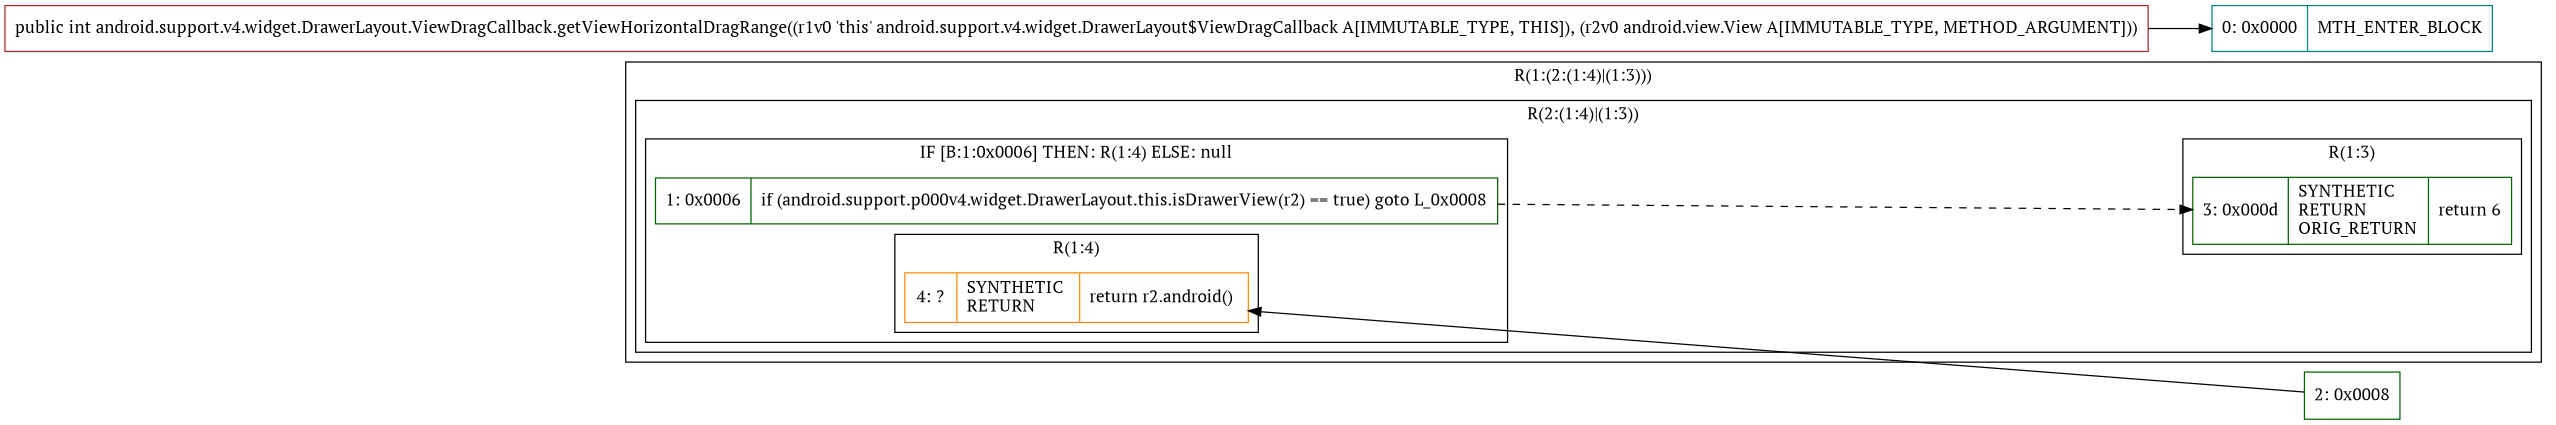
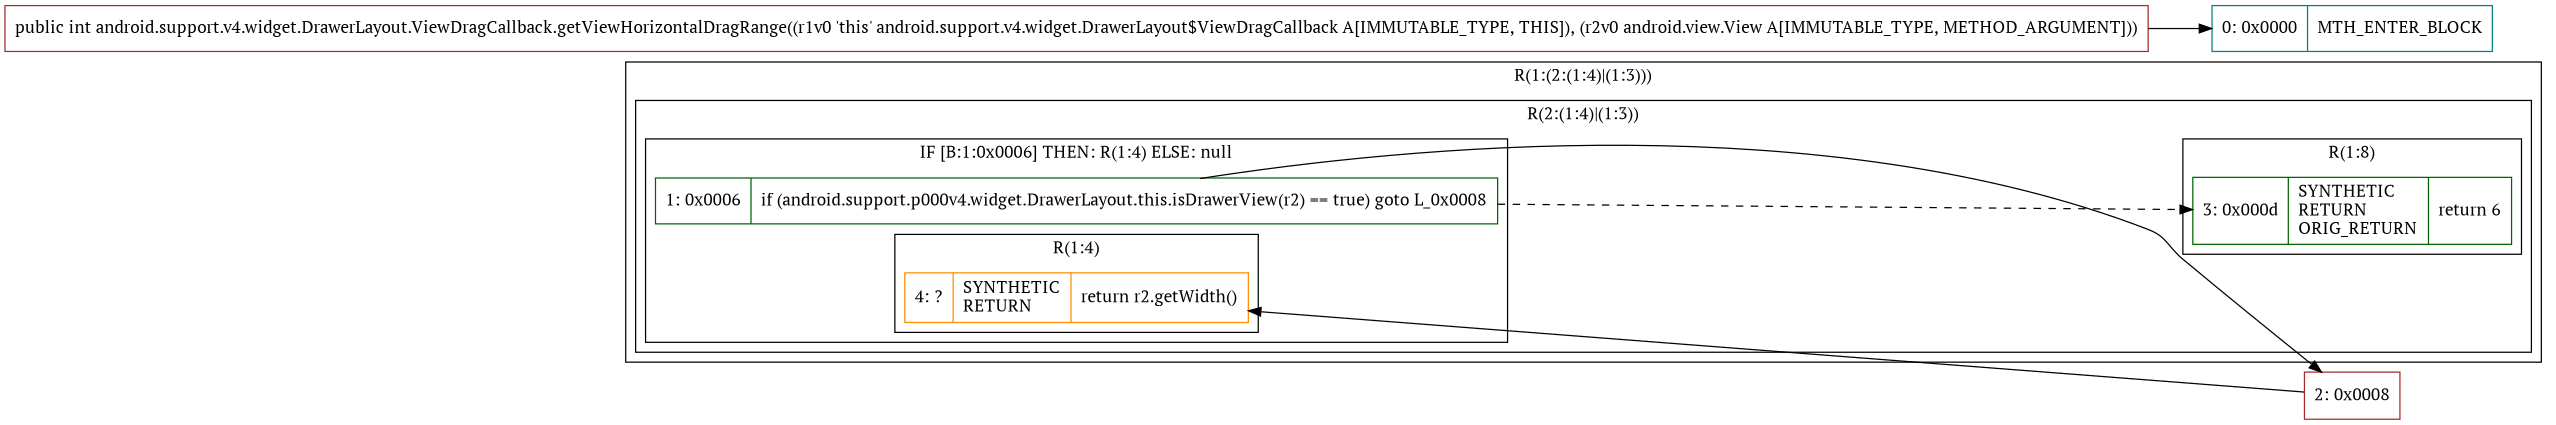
edge "1: 0x0006" -> "2: 0x0008": added
cluster "R(1:3)": label "R(1:3)" -> "R(1:8)"
node "4: ?": text "return r2.android()" -> "return r2.getWidth()"
node "2: 0x0008": color darkgreen -> brown
